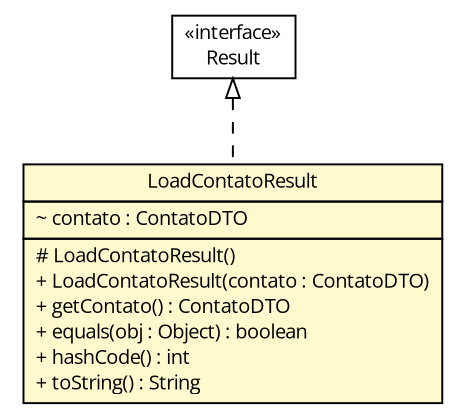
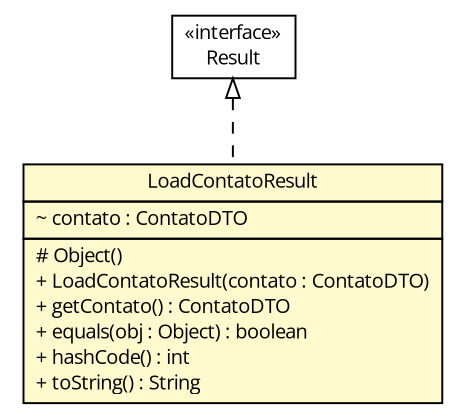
node "LoadContatoResult": text "# LoadContatoResult()" -> "# Object()"
